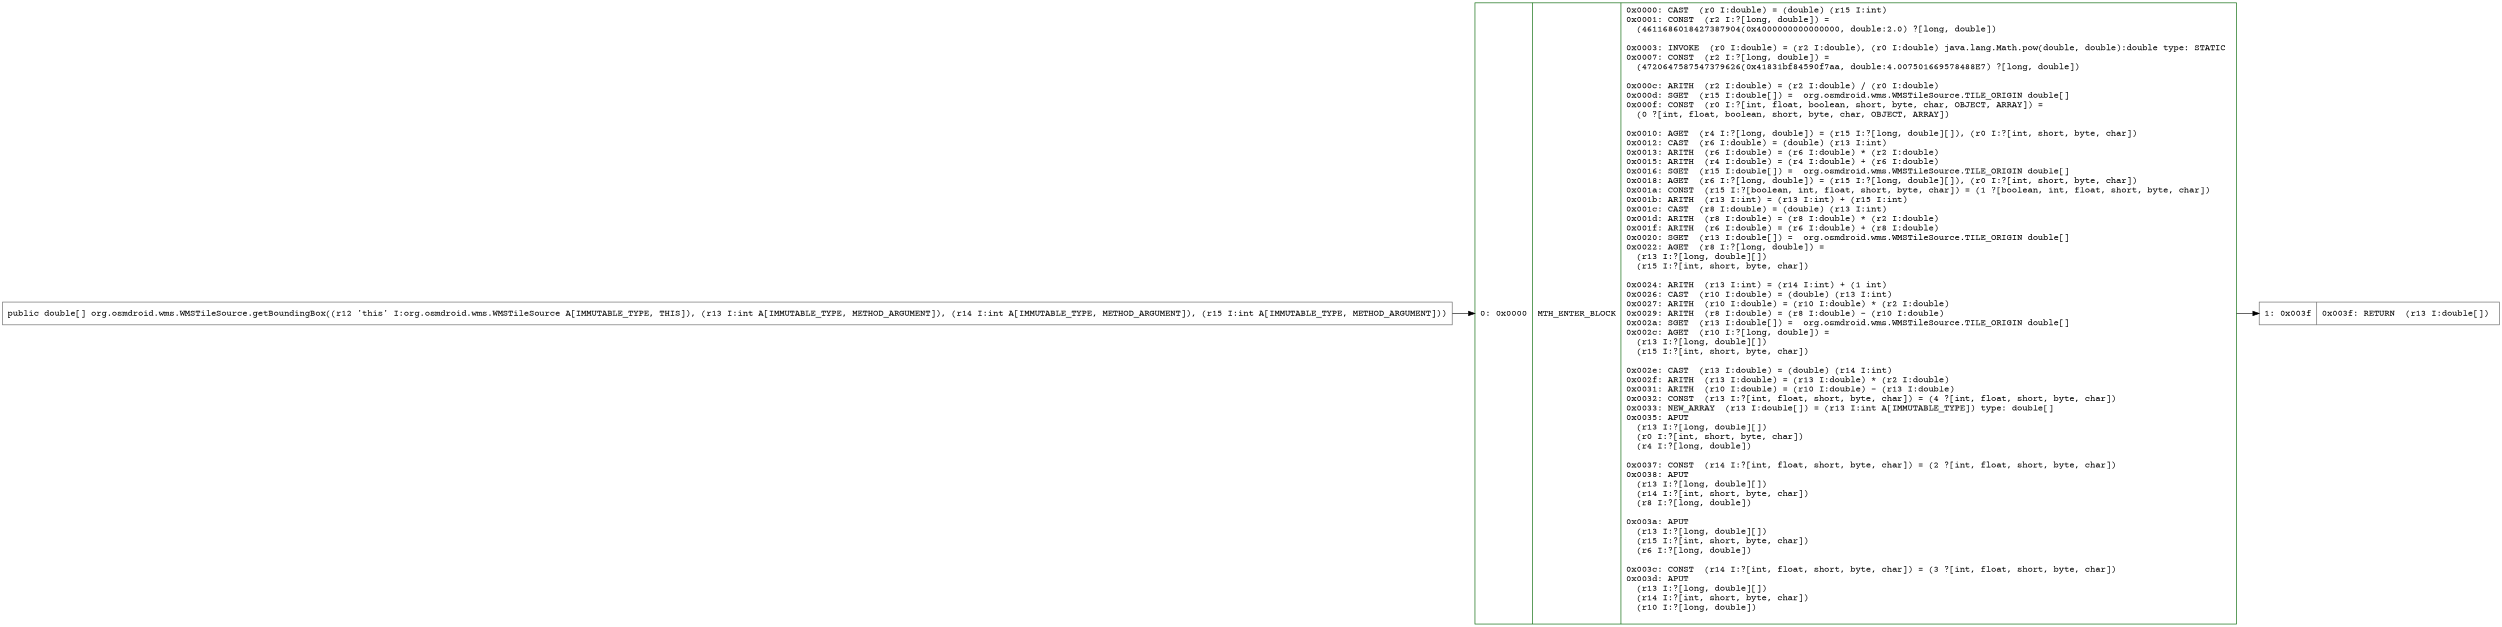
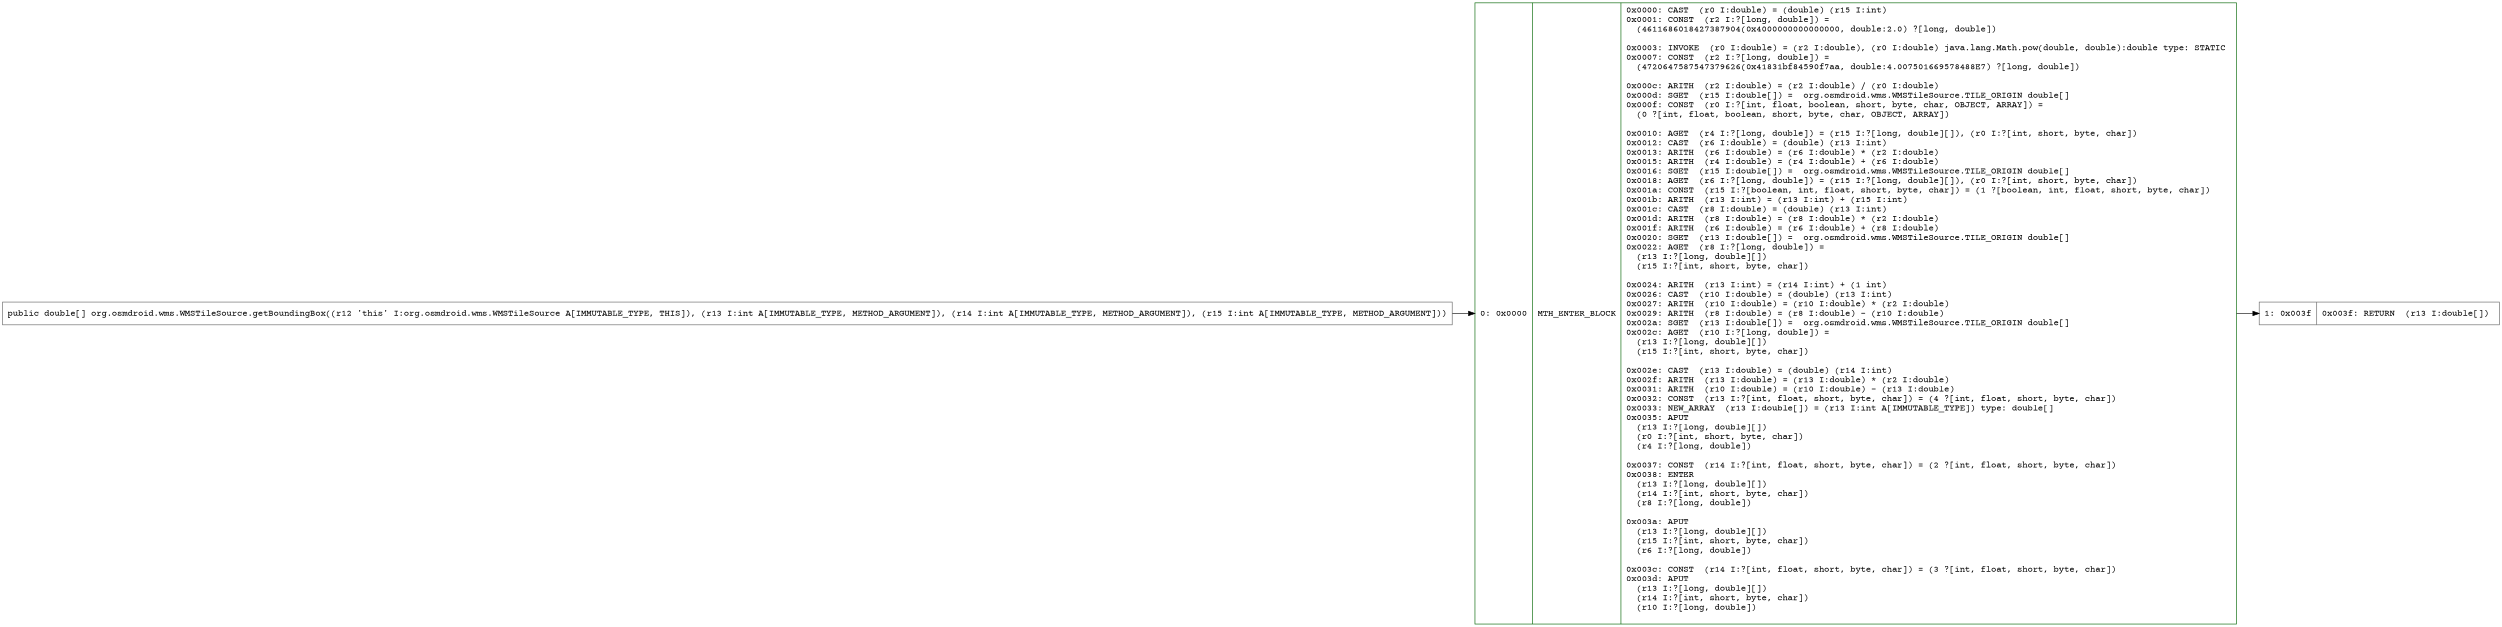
node "0: 0x0000": text "0x0038: APUT" -> "0x0038: ENTER"
